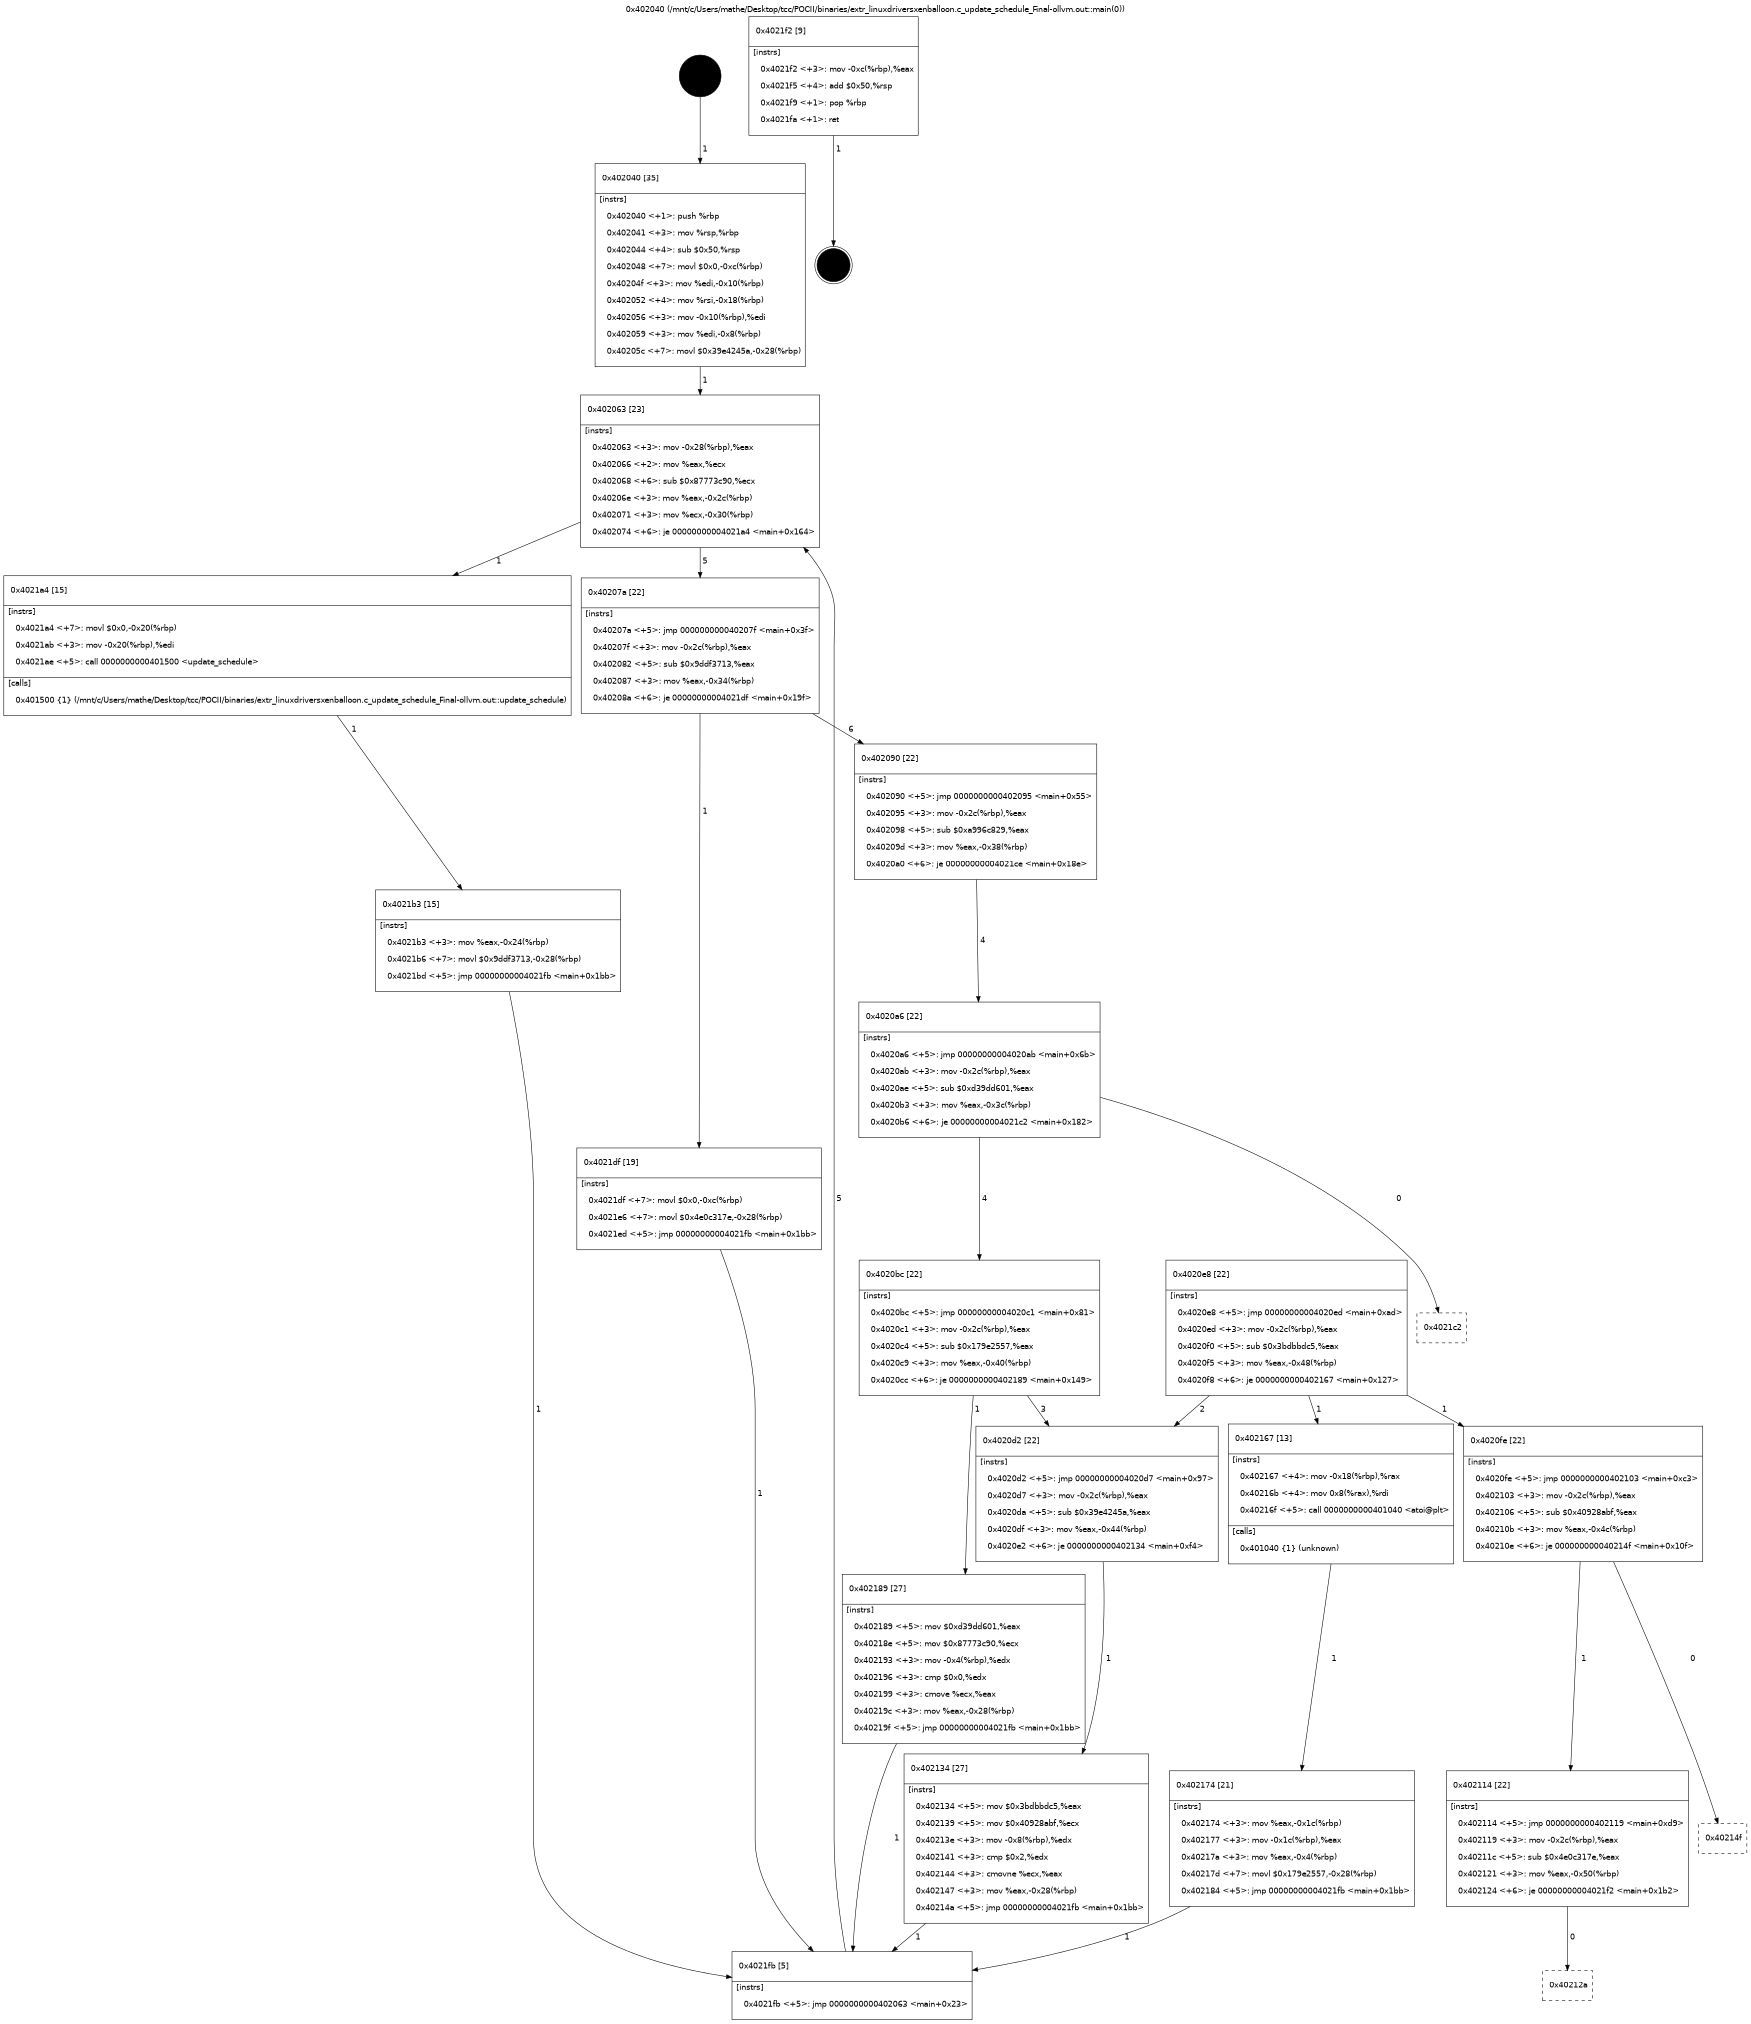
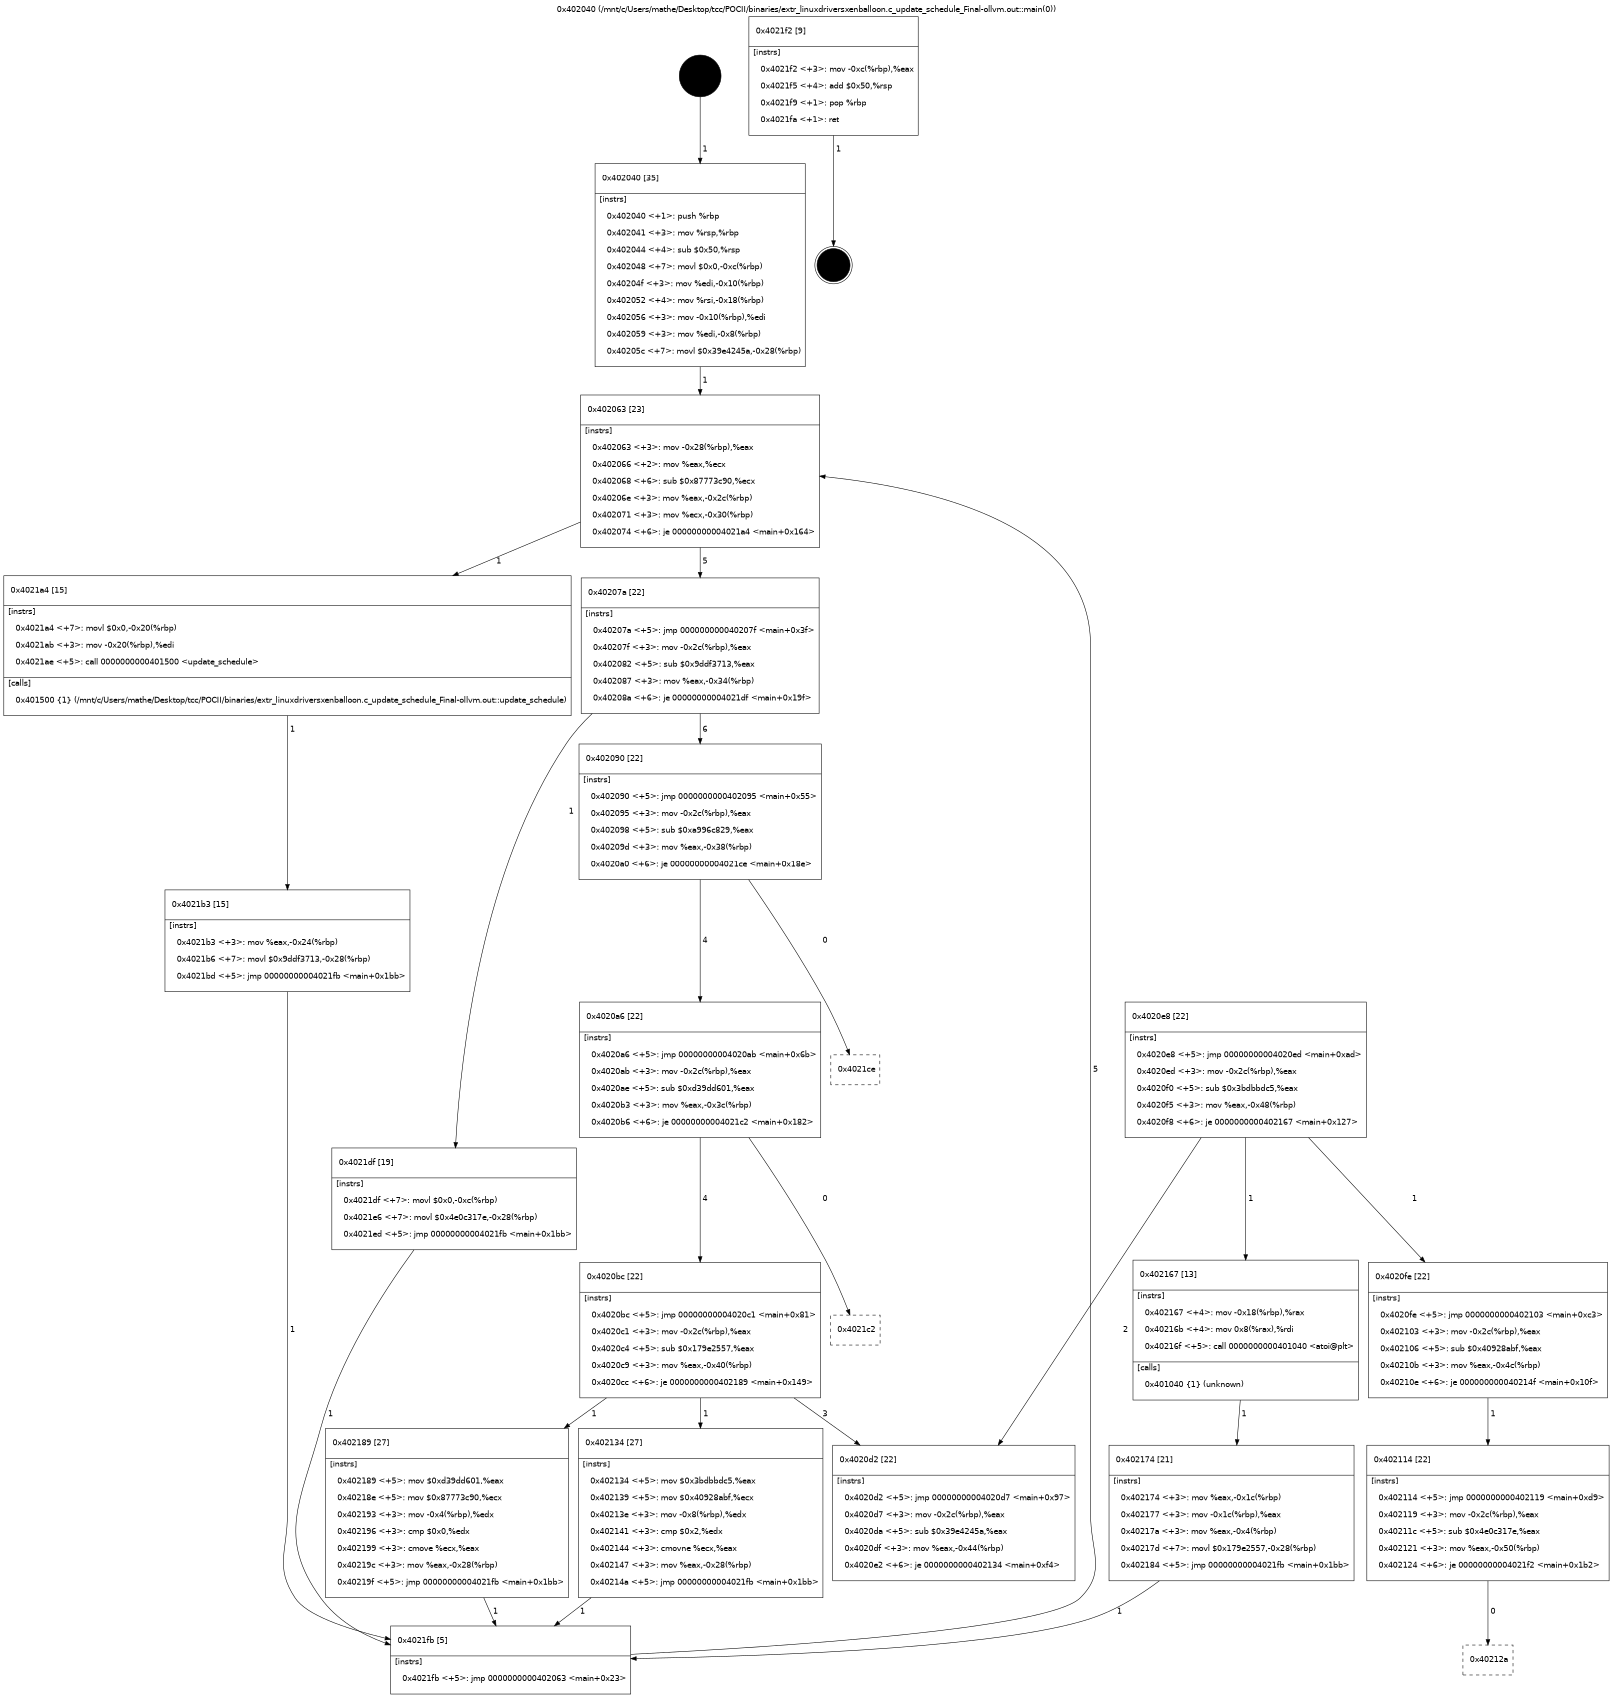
node "0x4021ce": added
edge "0x4020d2 [22]" -> "0x402134 [27]": now "0x4020bc [22]" -> "0x402134 [27]"
node "0x40214f": removed
